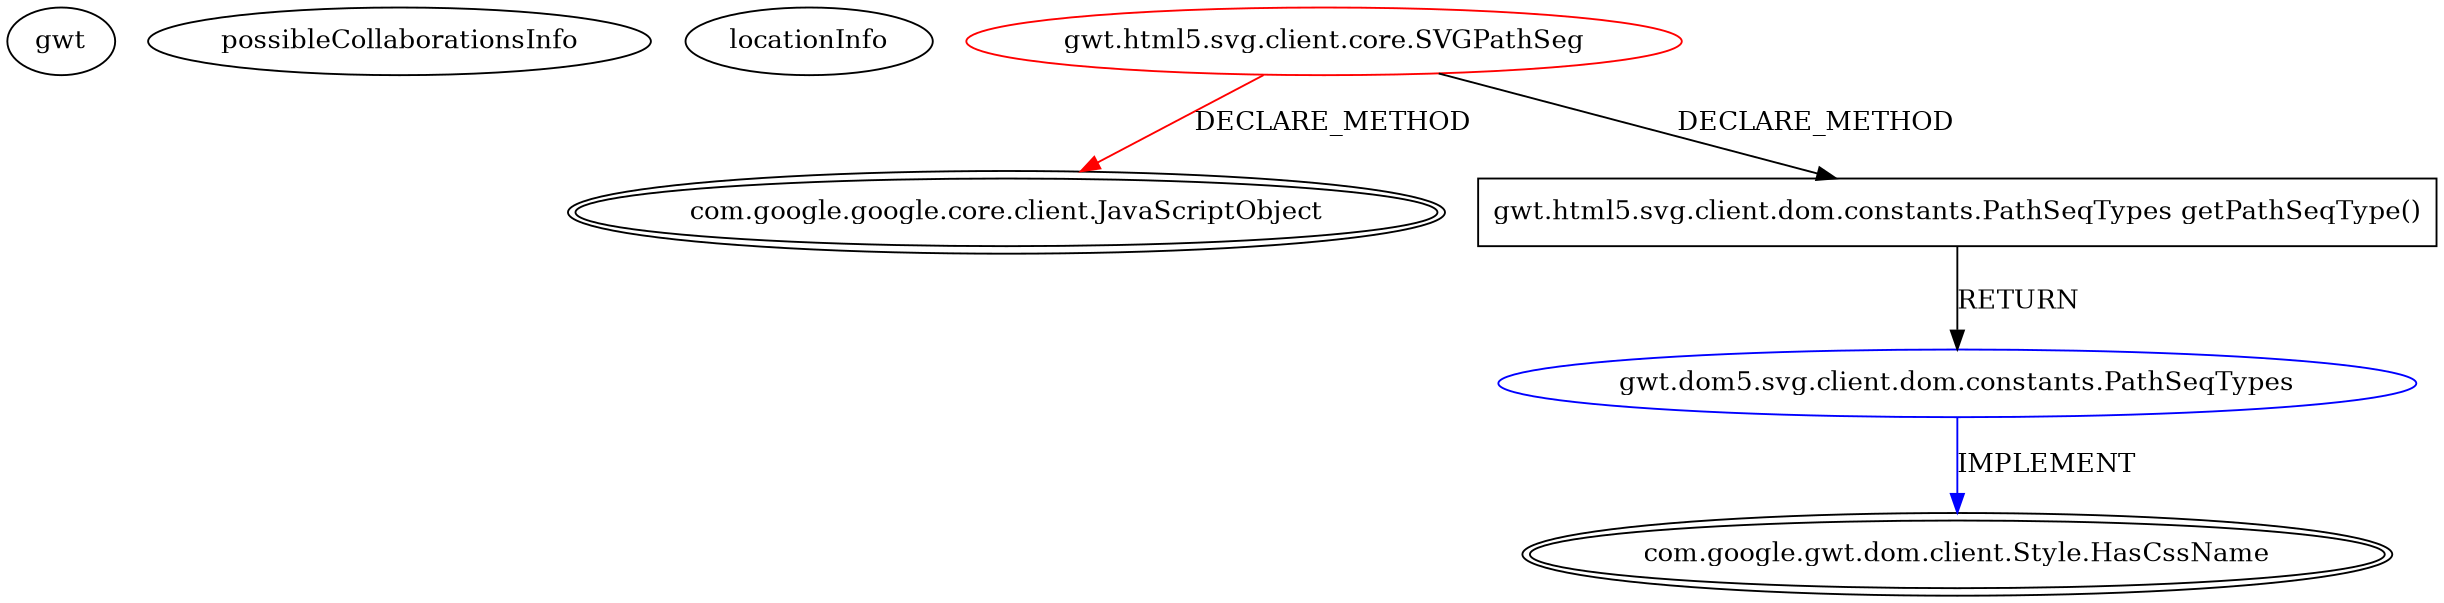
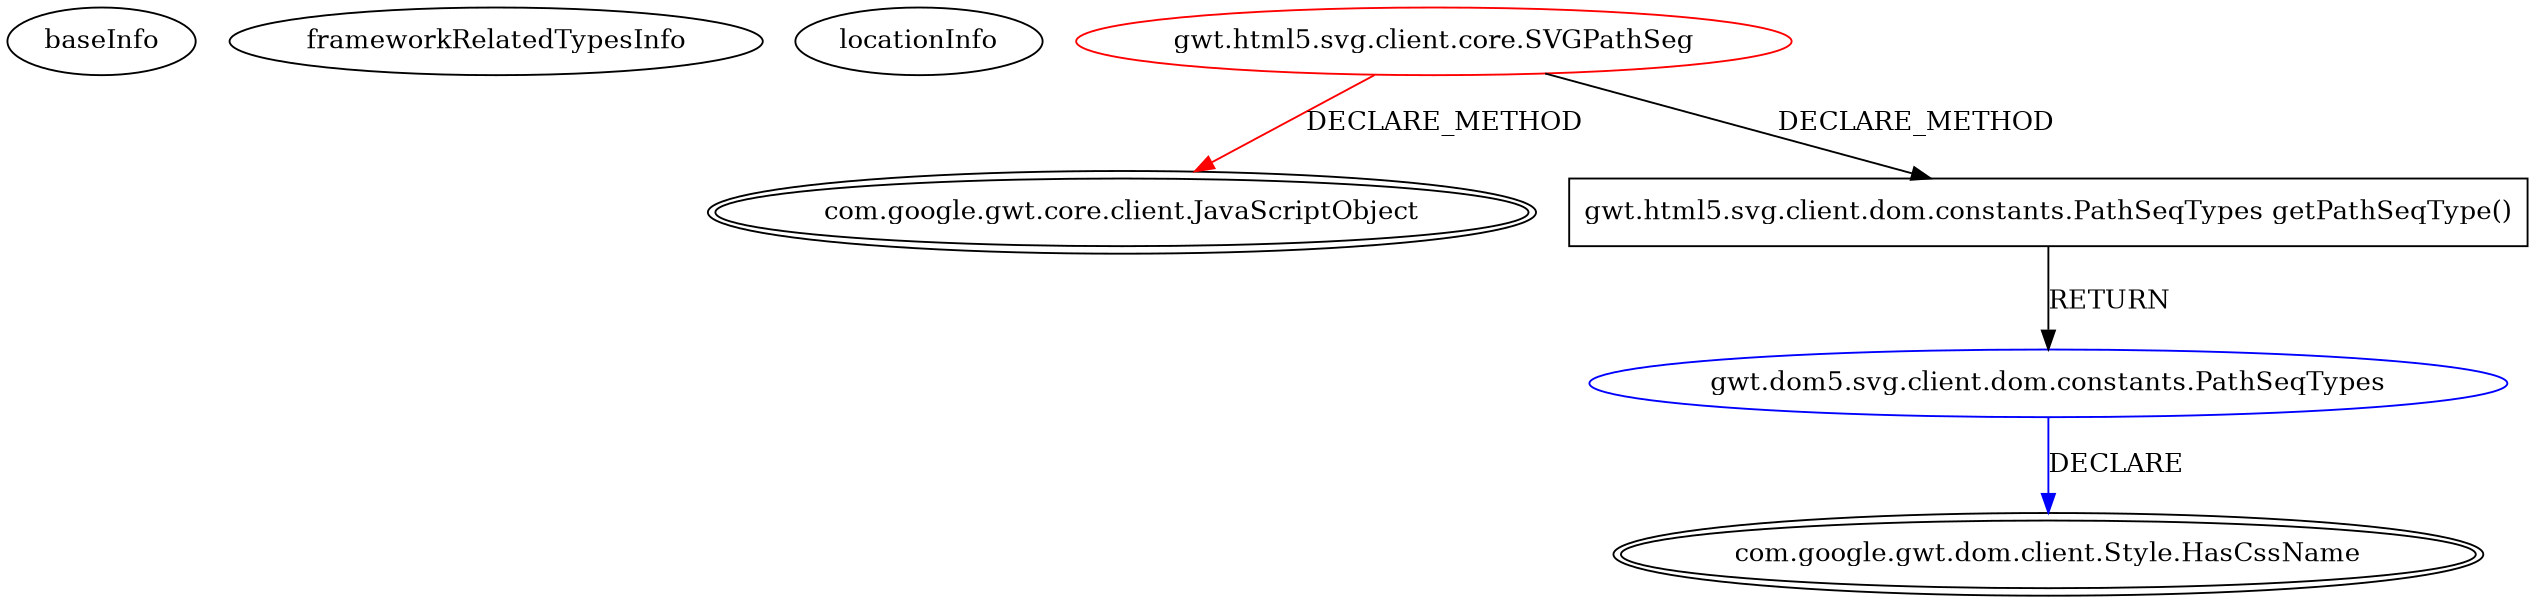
node "gwt": label "gwt" -> "frameworkRelatedTypesInfo"
node "baseInfo": added
node "possibleCollaborationsInfo": removed
node "com.google.google.core.client.JavaScriptObject": label "com.google.google.core.client.JavaScriptObject" -> "com.google.gwt.core.client.JavaScriptObject"
edge "gwt.dom5.svg.client.dom.constants.PathSeqTypes" -> "com.google.gwt.dom.client.Style.HasCssName": label "IMPLEMENT" -> "DECLARE"
